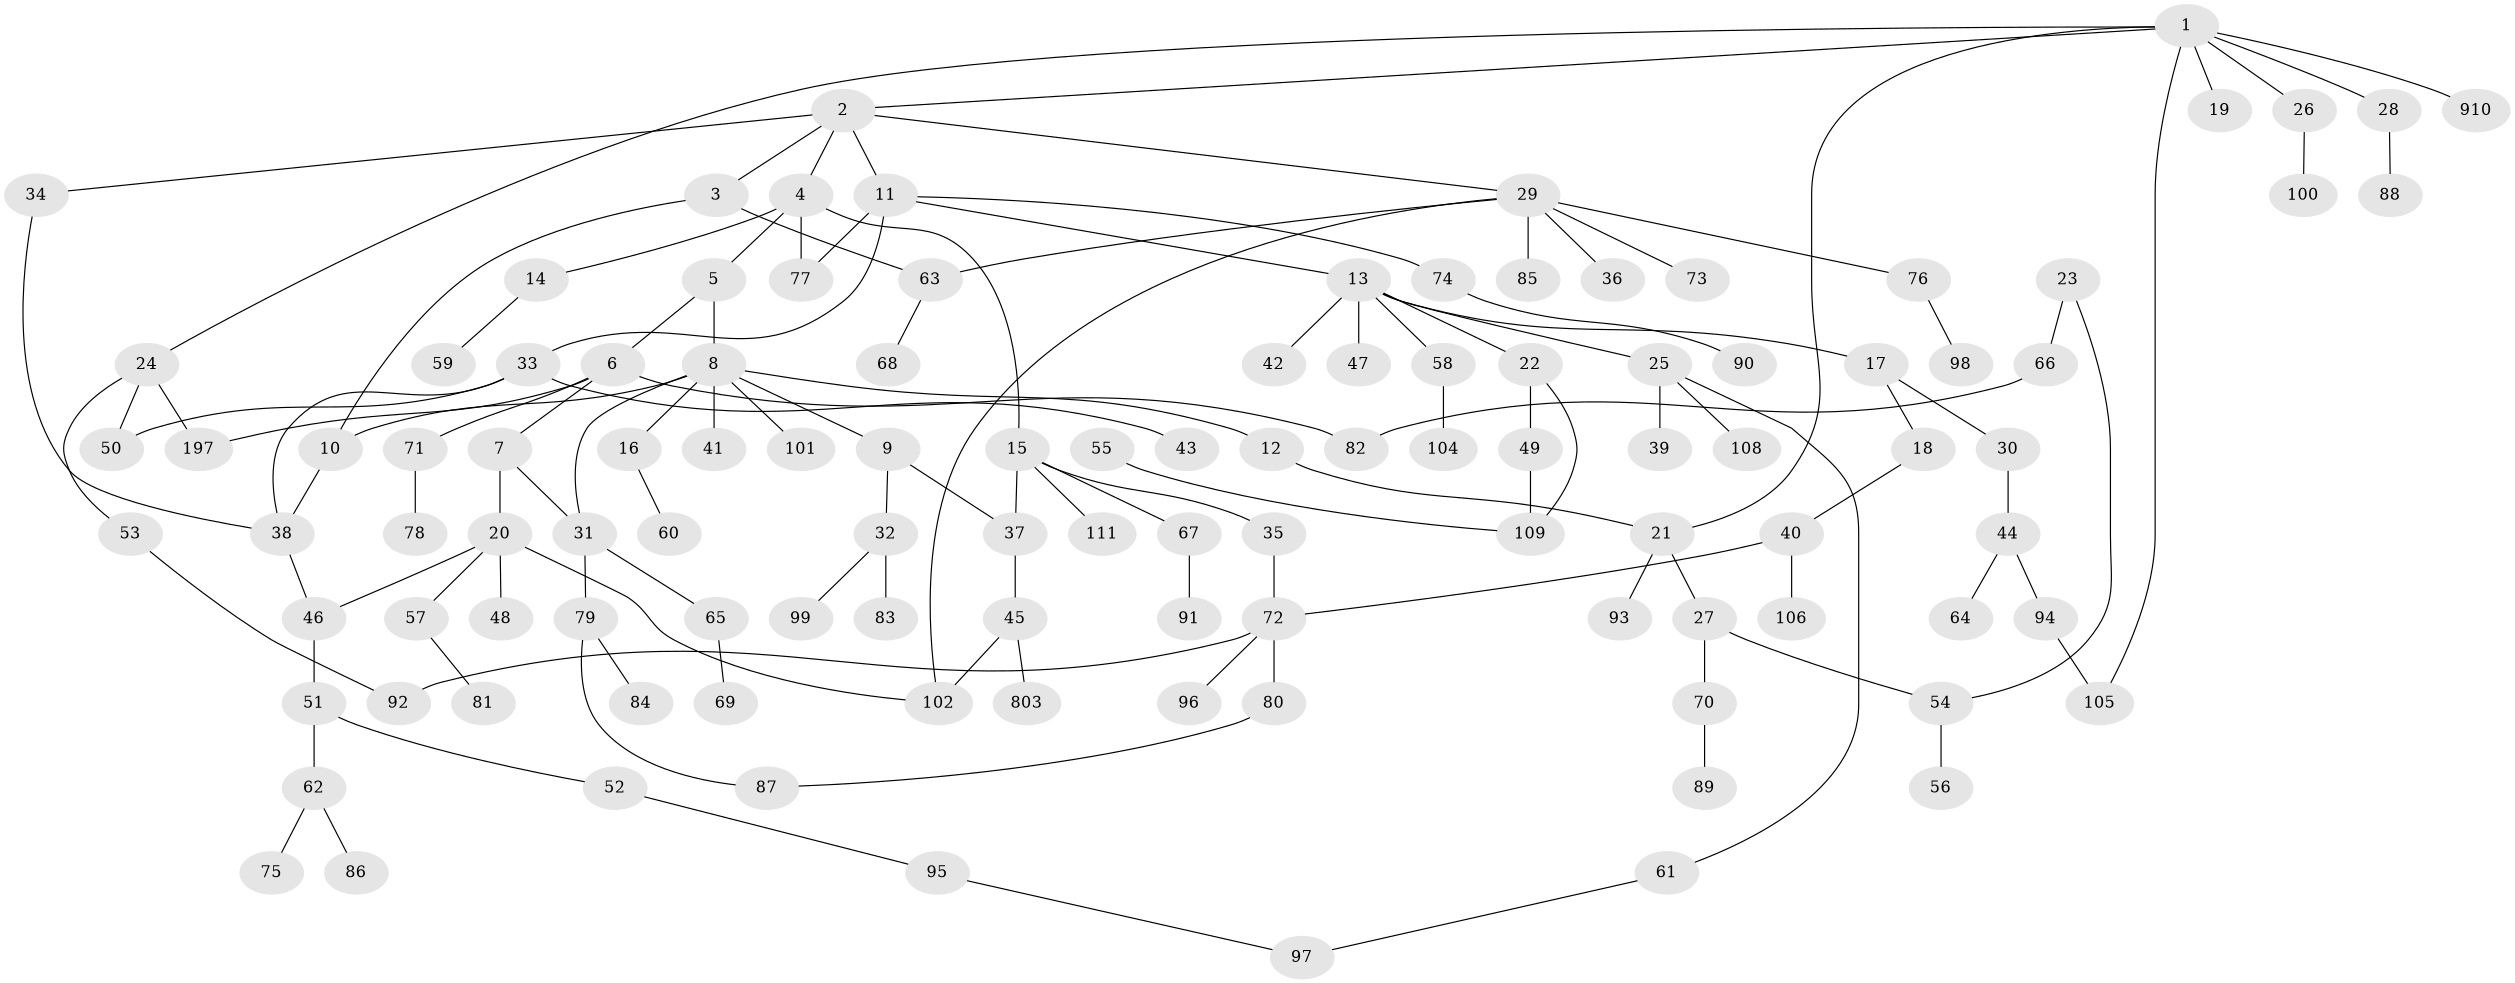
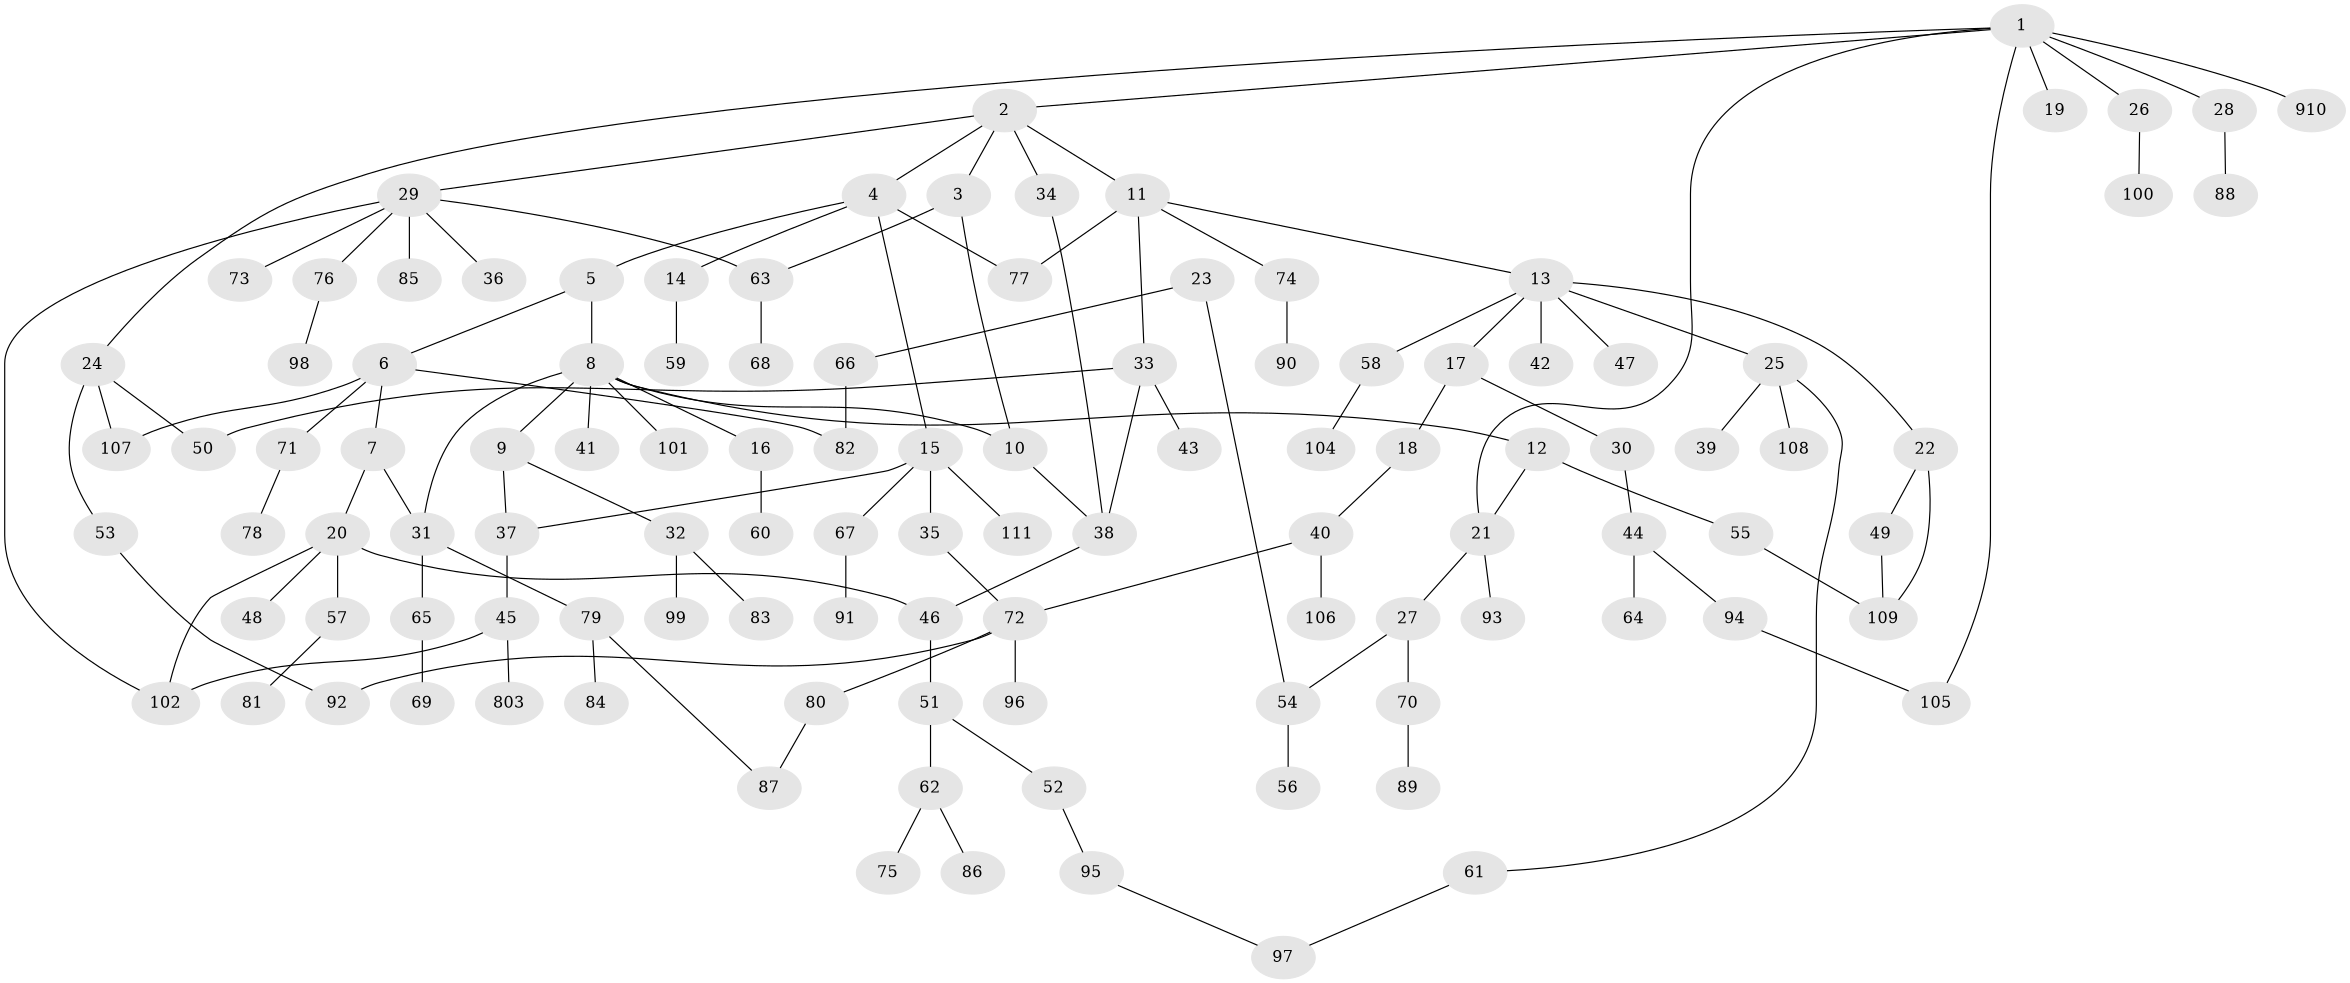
node "197": label "197" -> "107"
edge "12" -- "55": added
